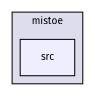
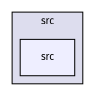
cluster "mistoe": label "mistoe" -> "src"
